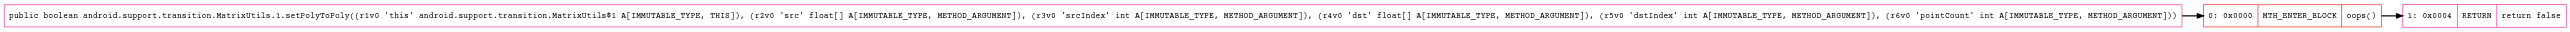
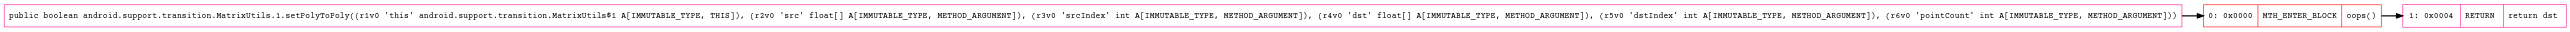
node "1: 0x0004": text "return false" -> "return dst"
